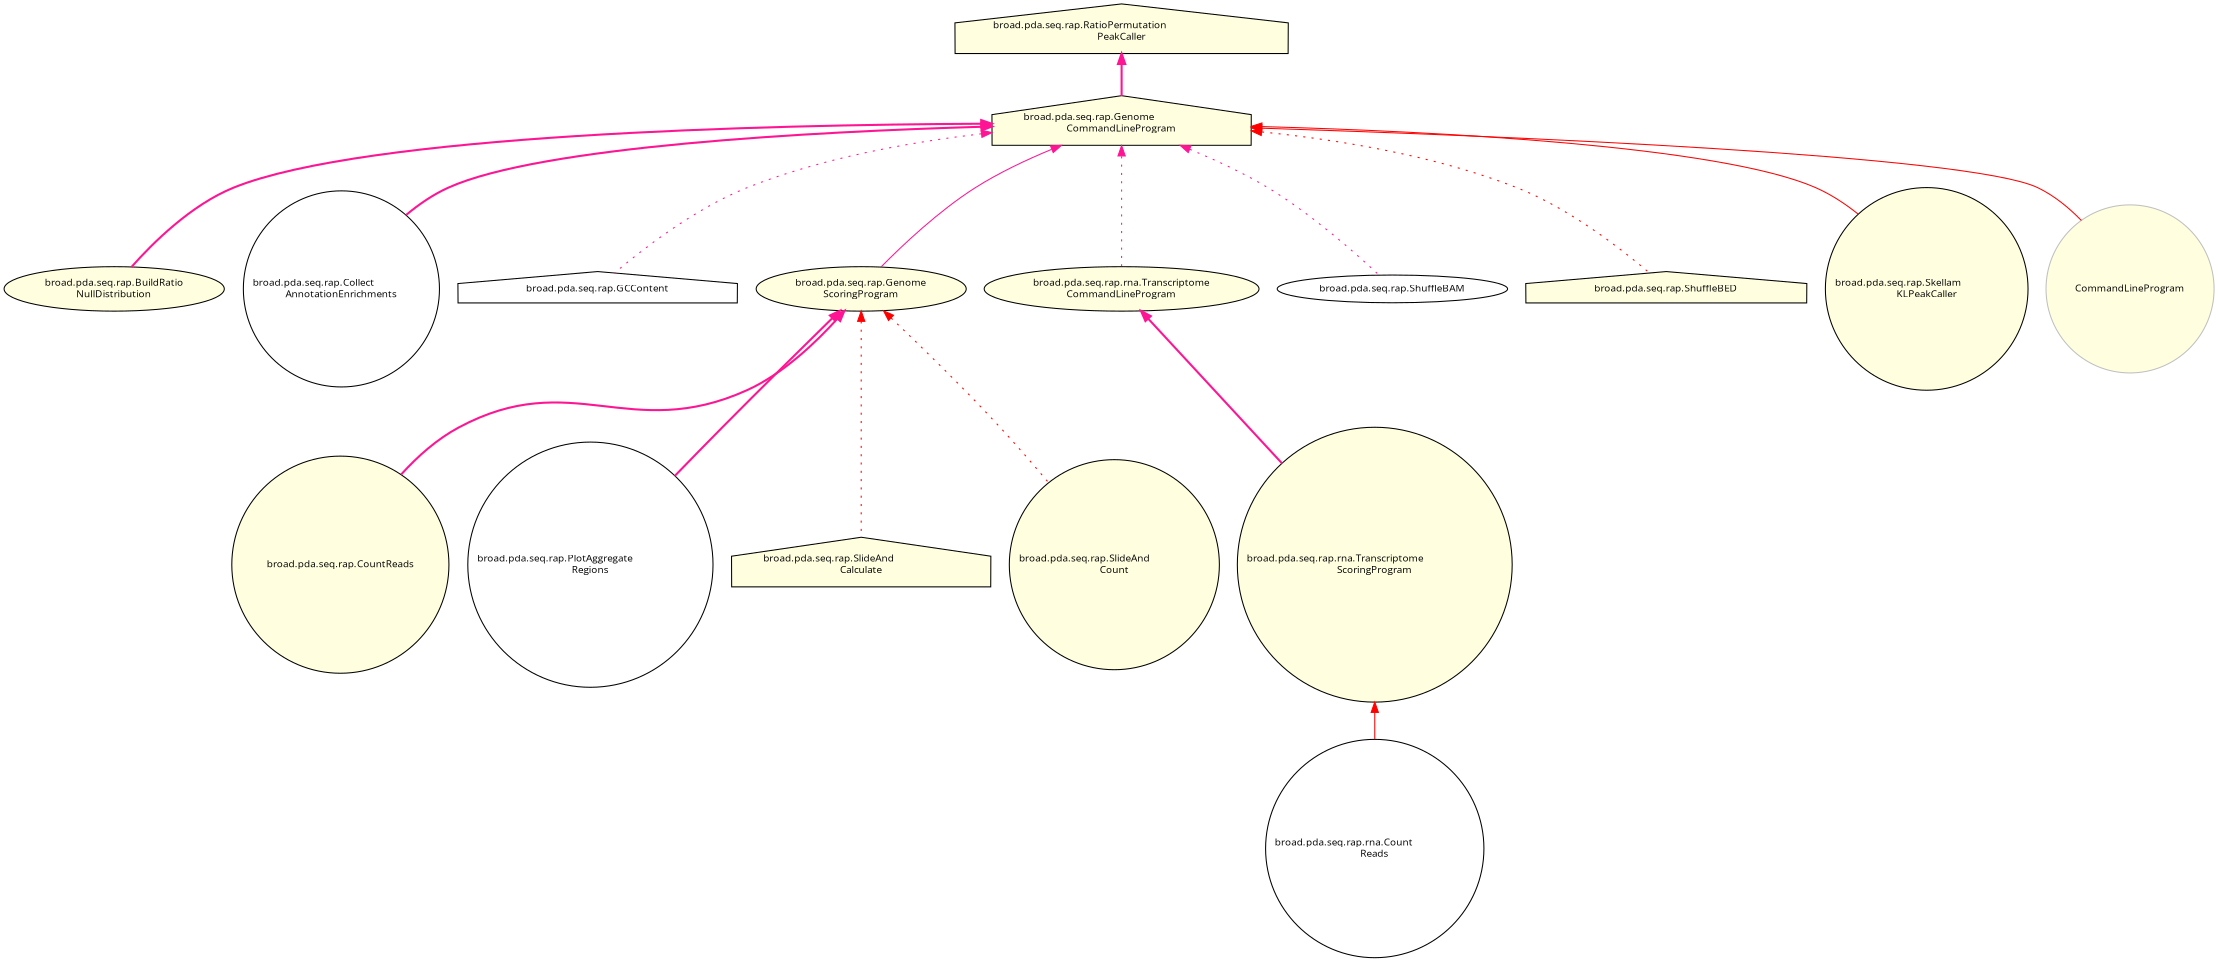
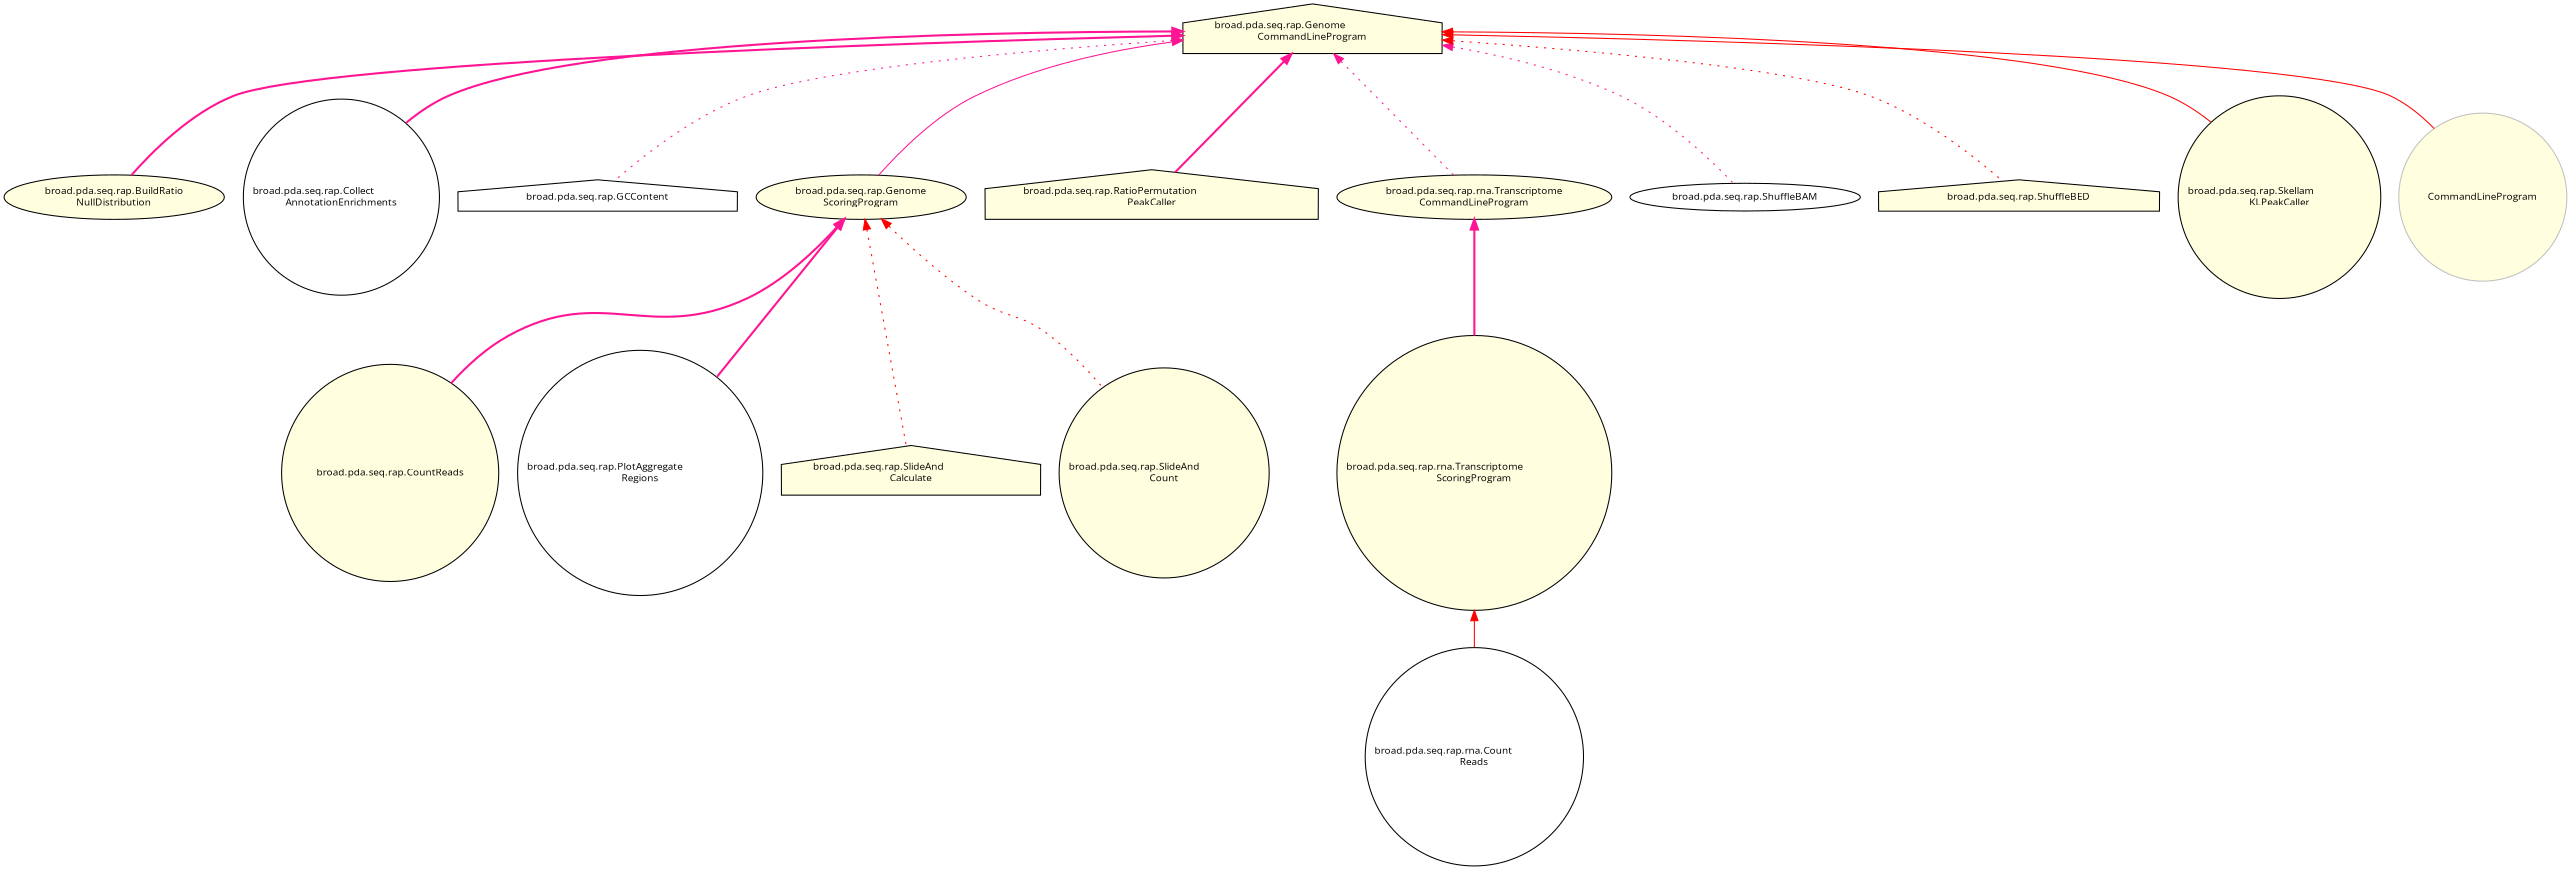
edge "broad.pda.seq.rap.Genome CommandLineProgram" -> "broad.pda.seq.rap.RatioPermutation PeakCaller": reversed
